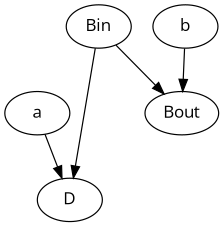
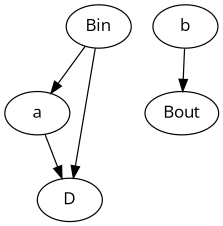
edge "Bin" -> "Bout": now "Bin" -> "a"
